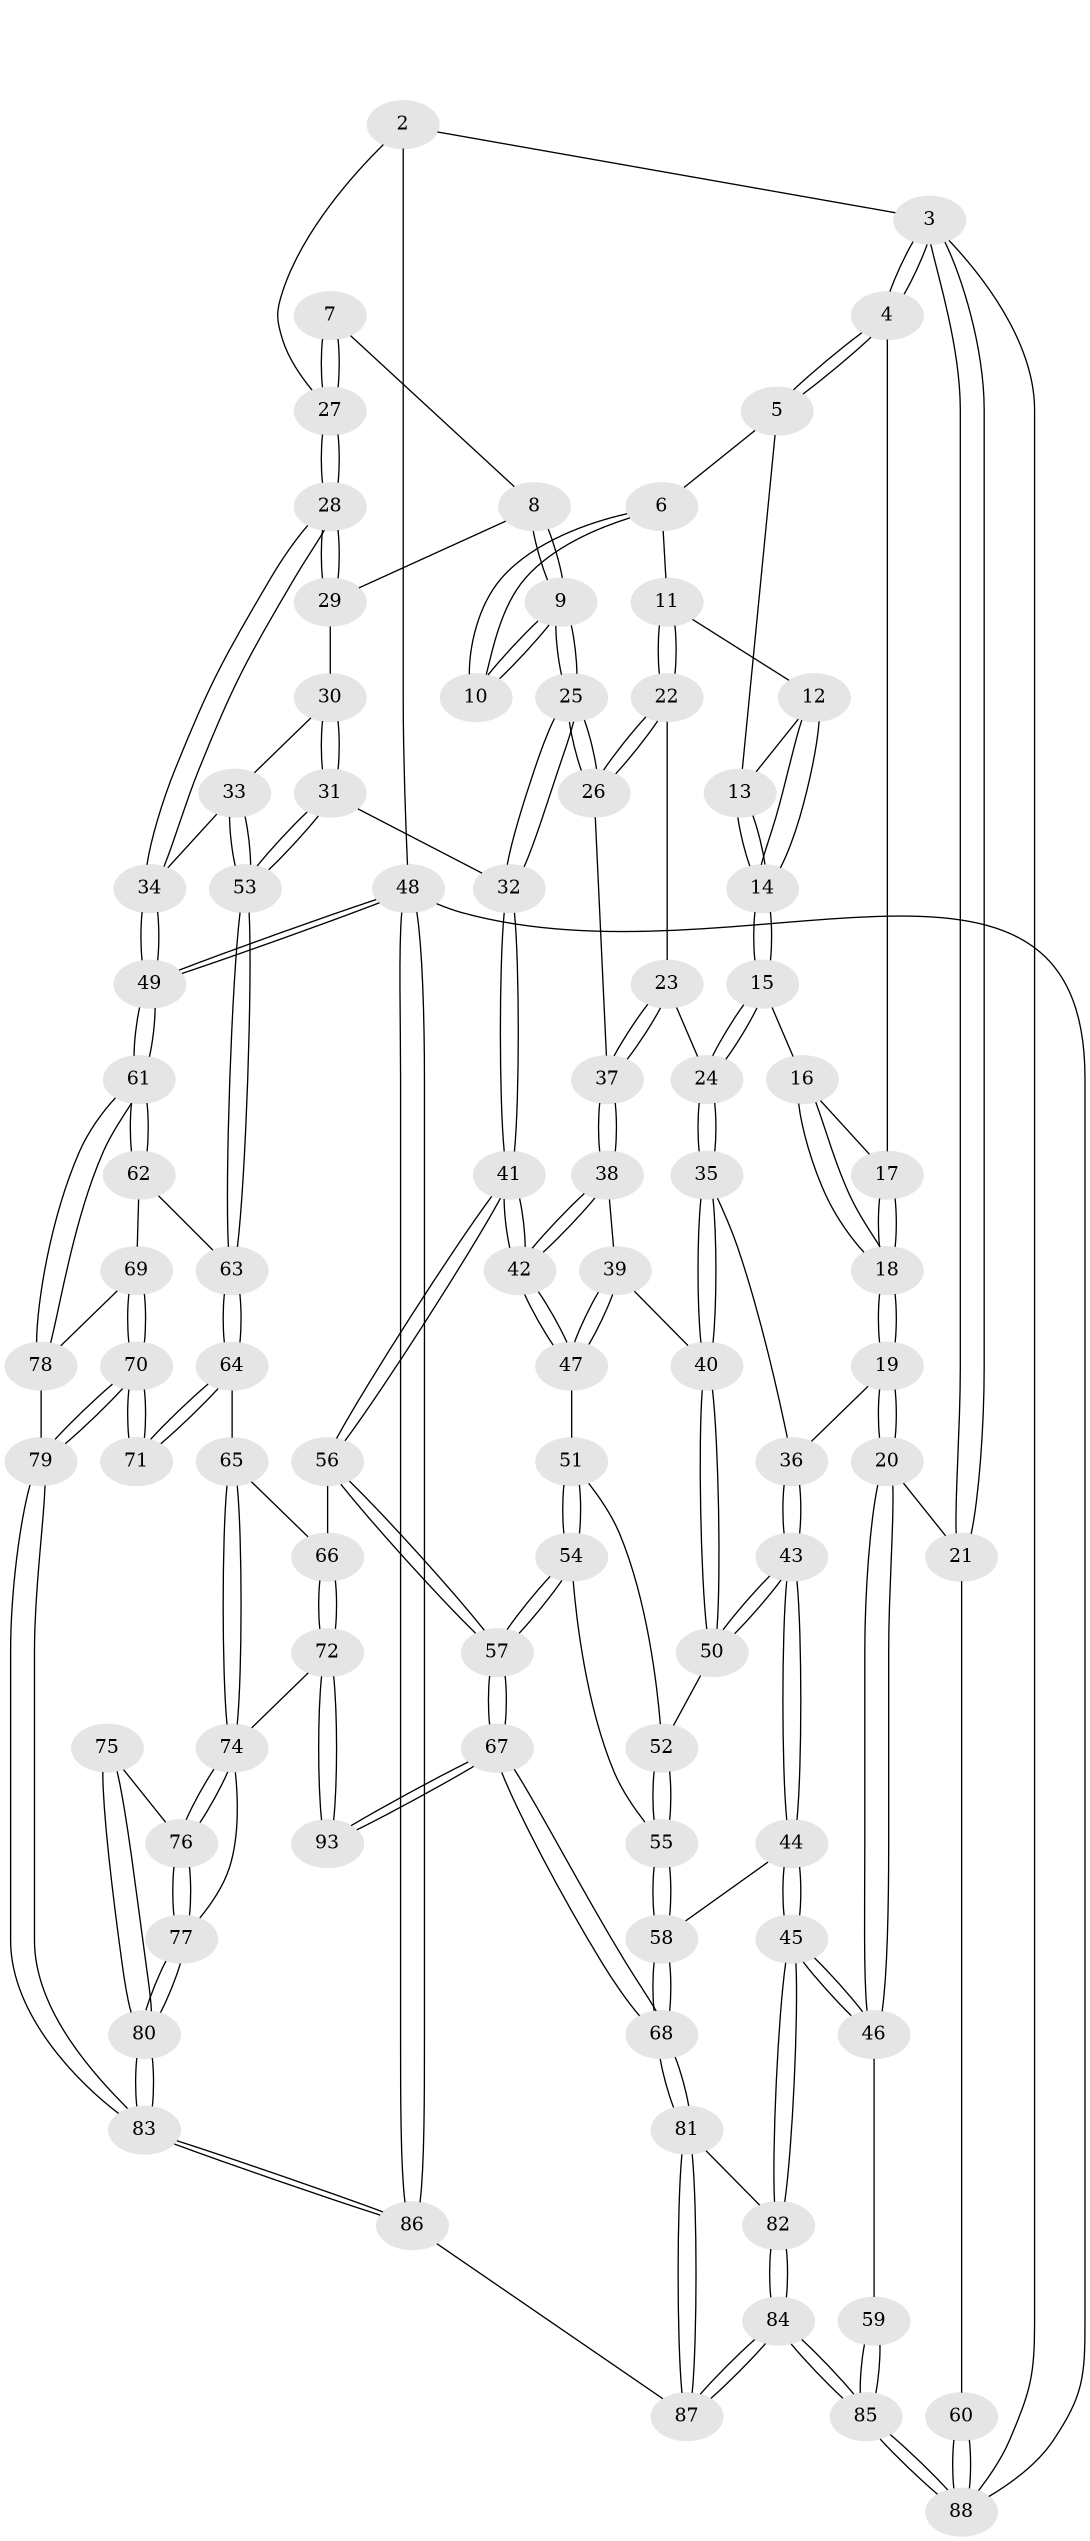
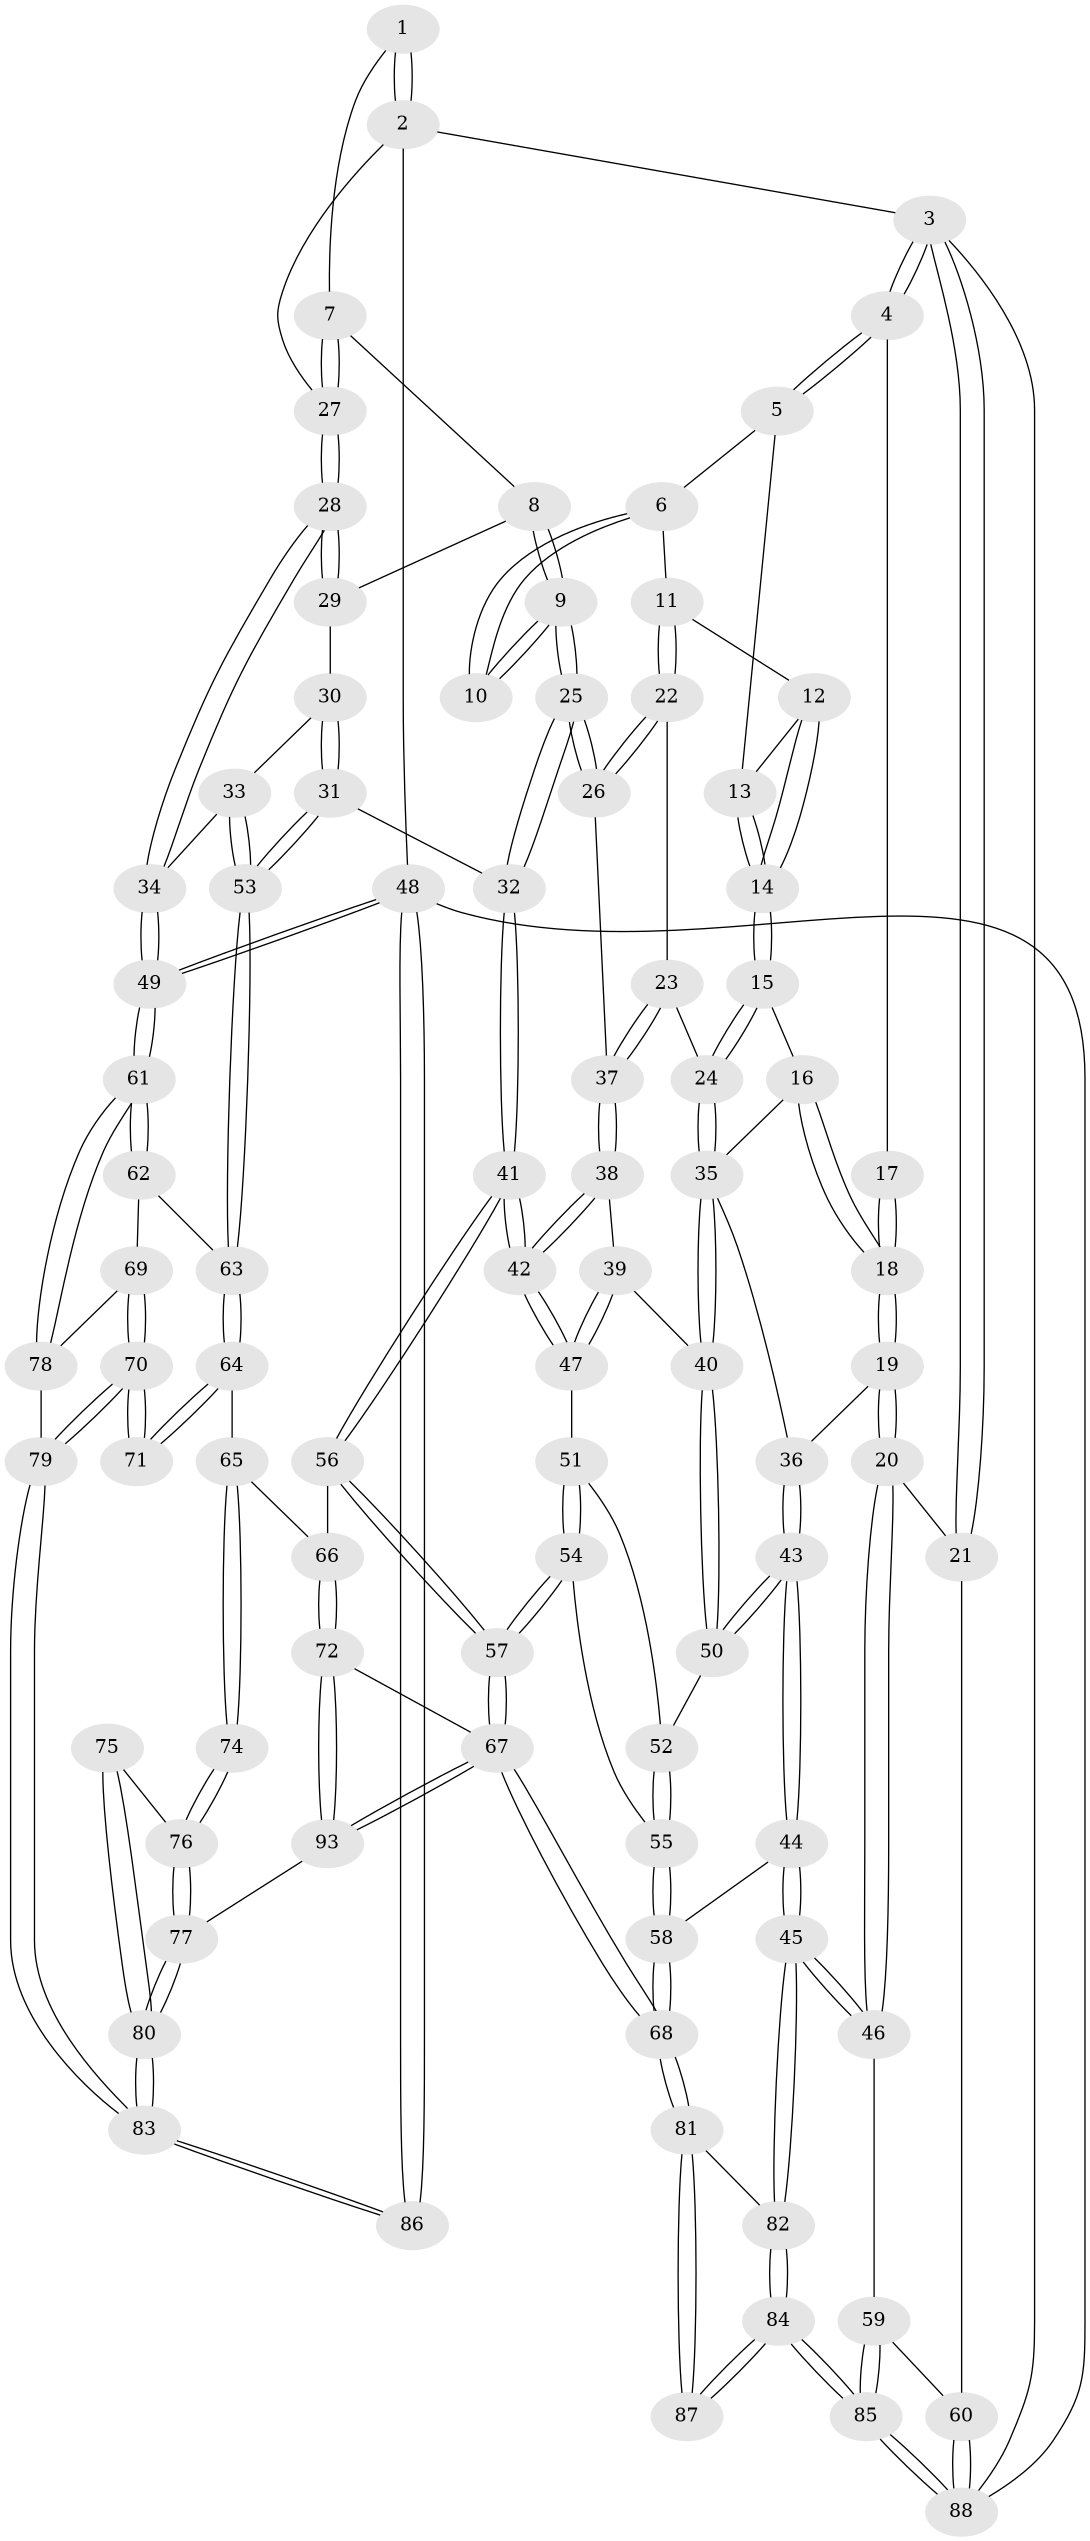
node "1": added
edge "16" -- "17": now "16" -- "35"
edge "72" -- "74": now "72" -- "67"
edge "74" -- "77": now "93" -- "77"
edge "86" -- "87": removed
edge "59" -- "60": added
